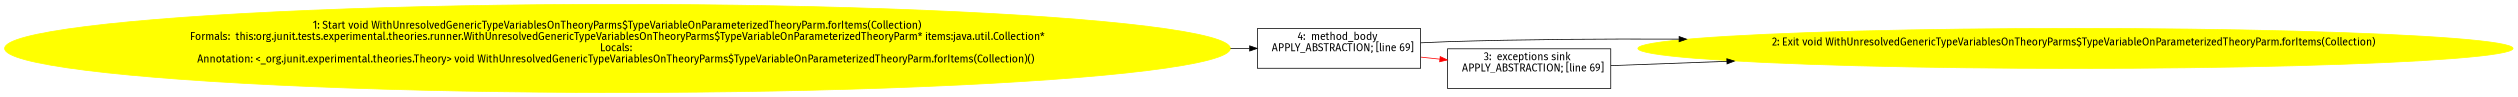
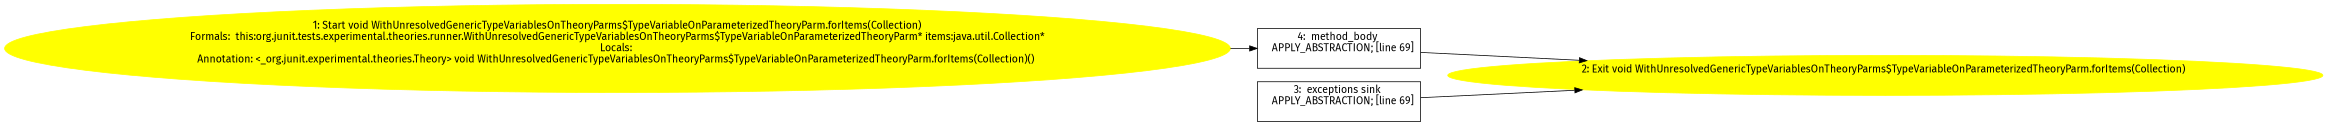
edge "4:  method_body APPLY_ABSTRACTION; [line 69]" -> "3:  exceptions sink APPLY_ABSTRACTION; [line 69]": removed
